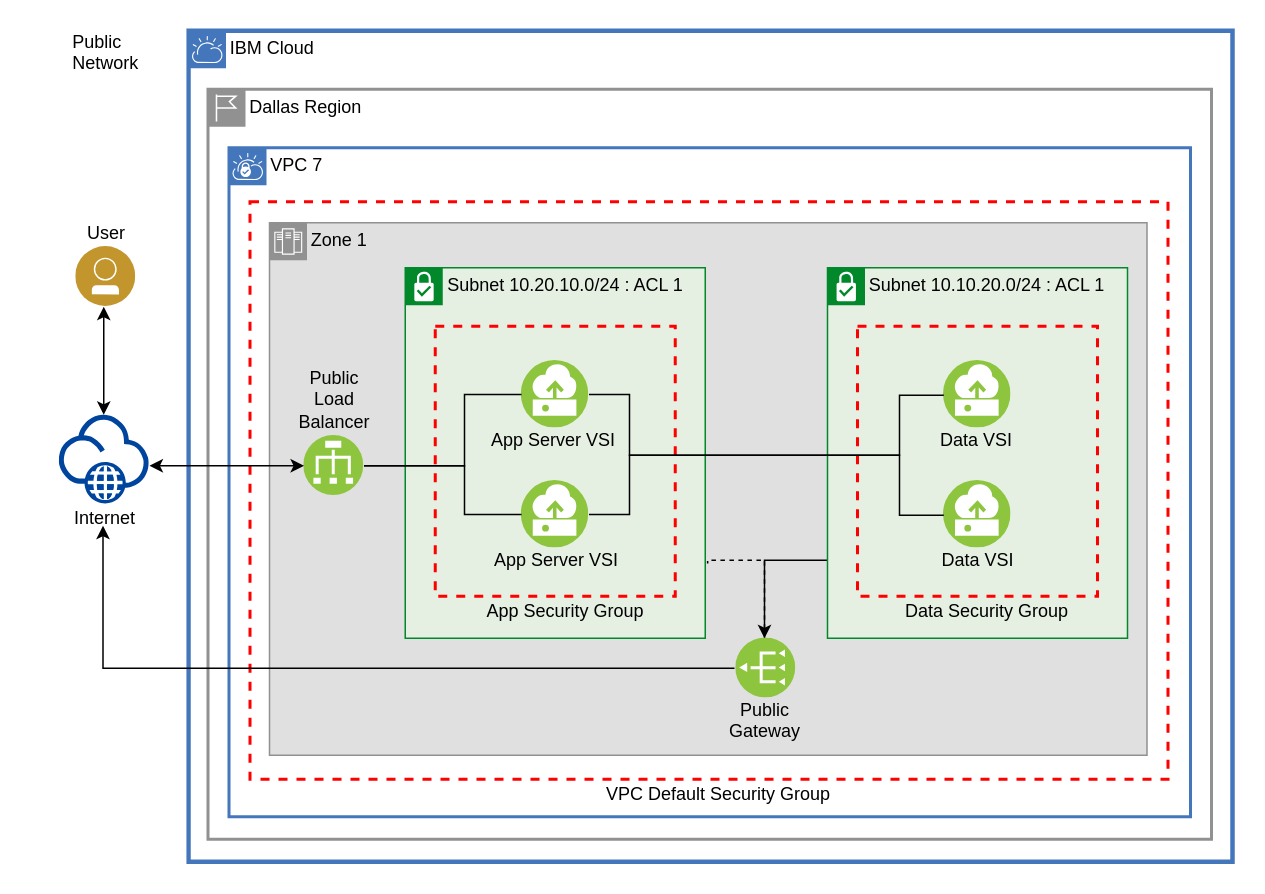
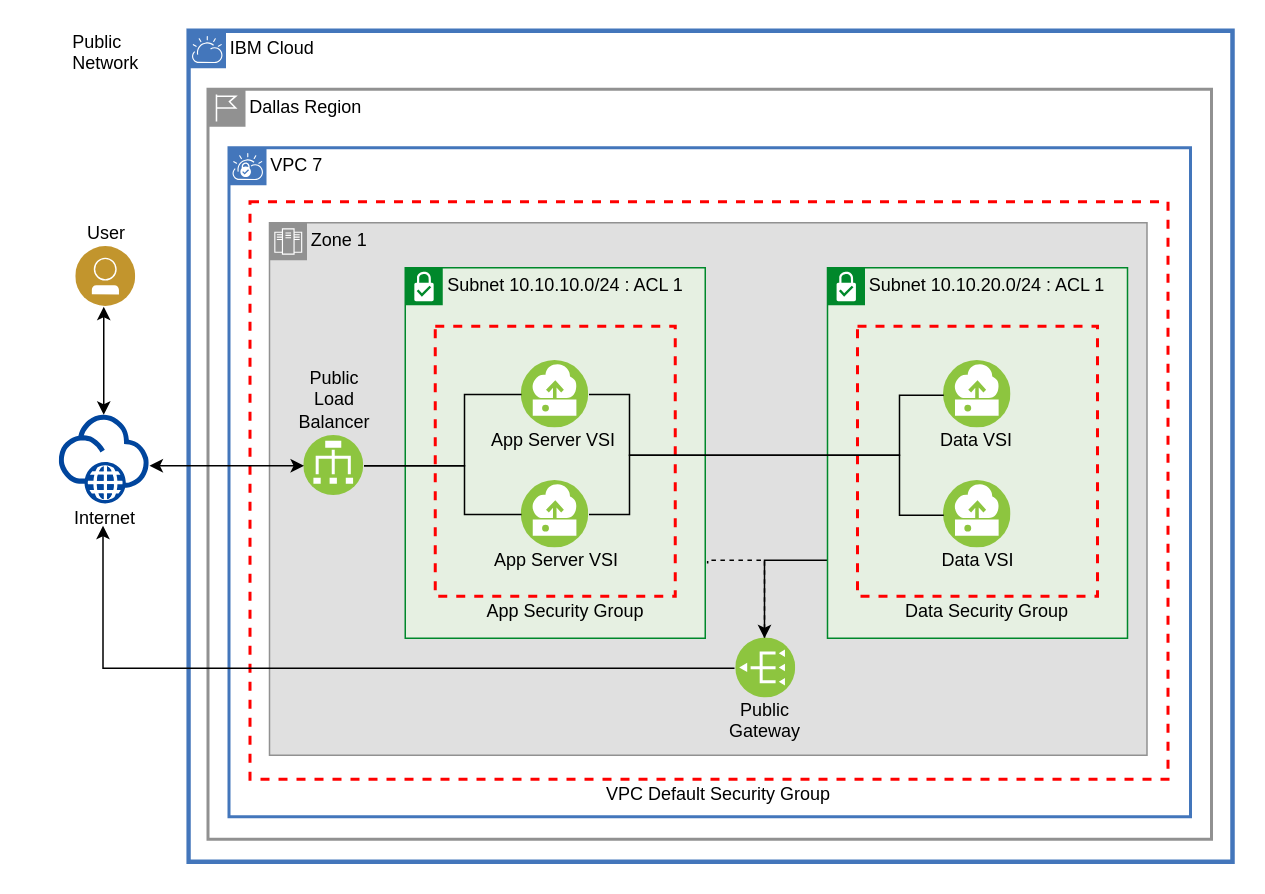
node "Subnet 10.20.10.0/24 : ACL 1": label "Subnet 10.20.10.0/24 : ACL 1" -> "Subnet 10.10.10.0/24 : ACL 1"
